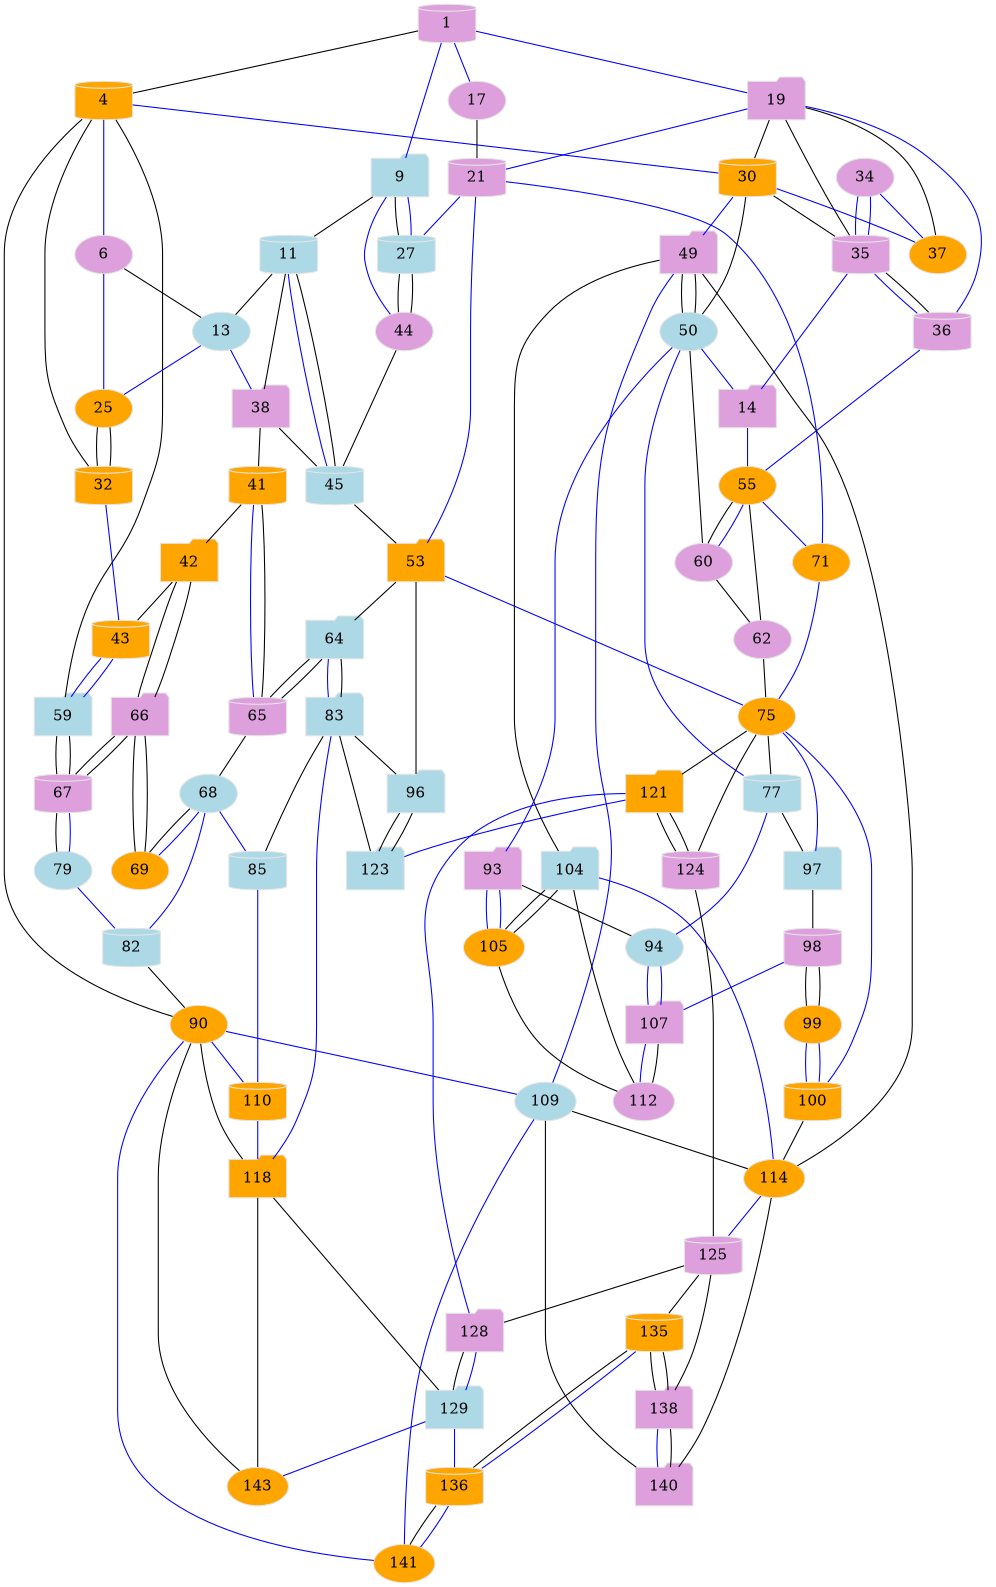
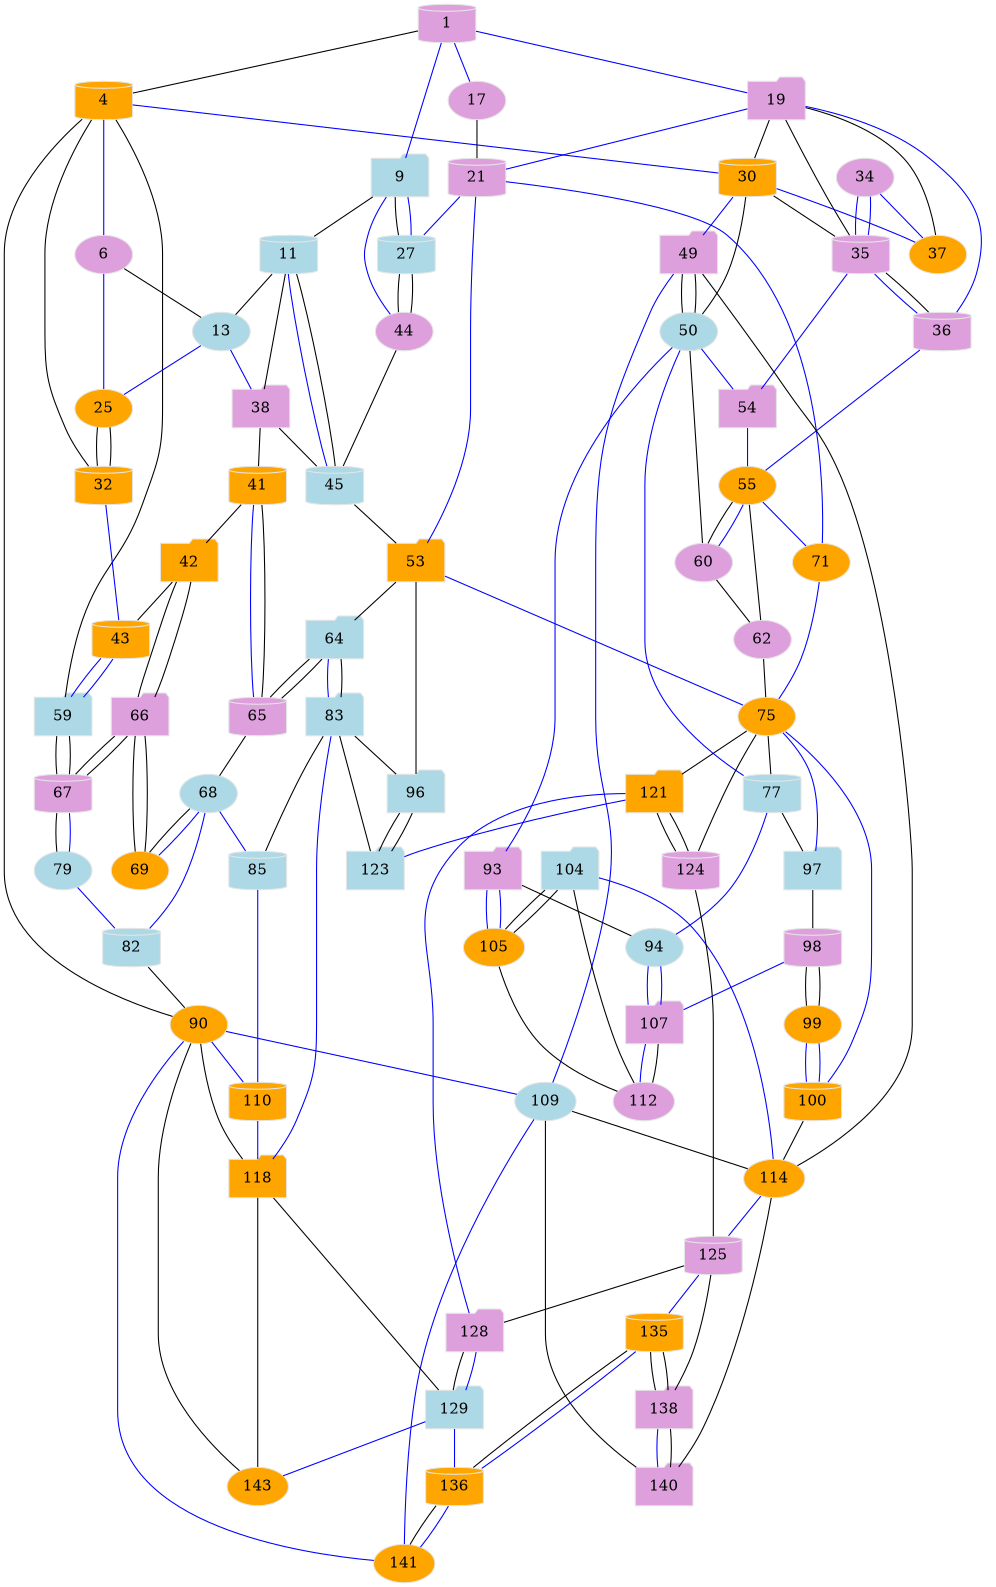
node "14": label "14" -> "54"
edge "49" -- "104": removed
edge "125" -- "135": color black -> blue
